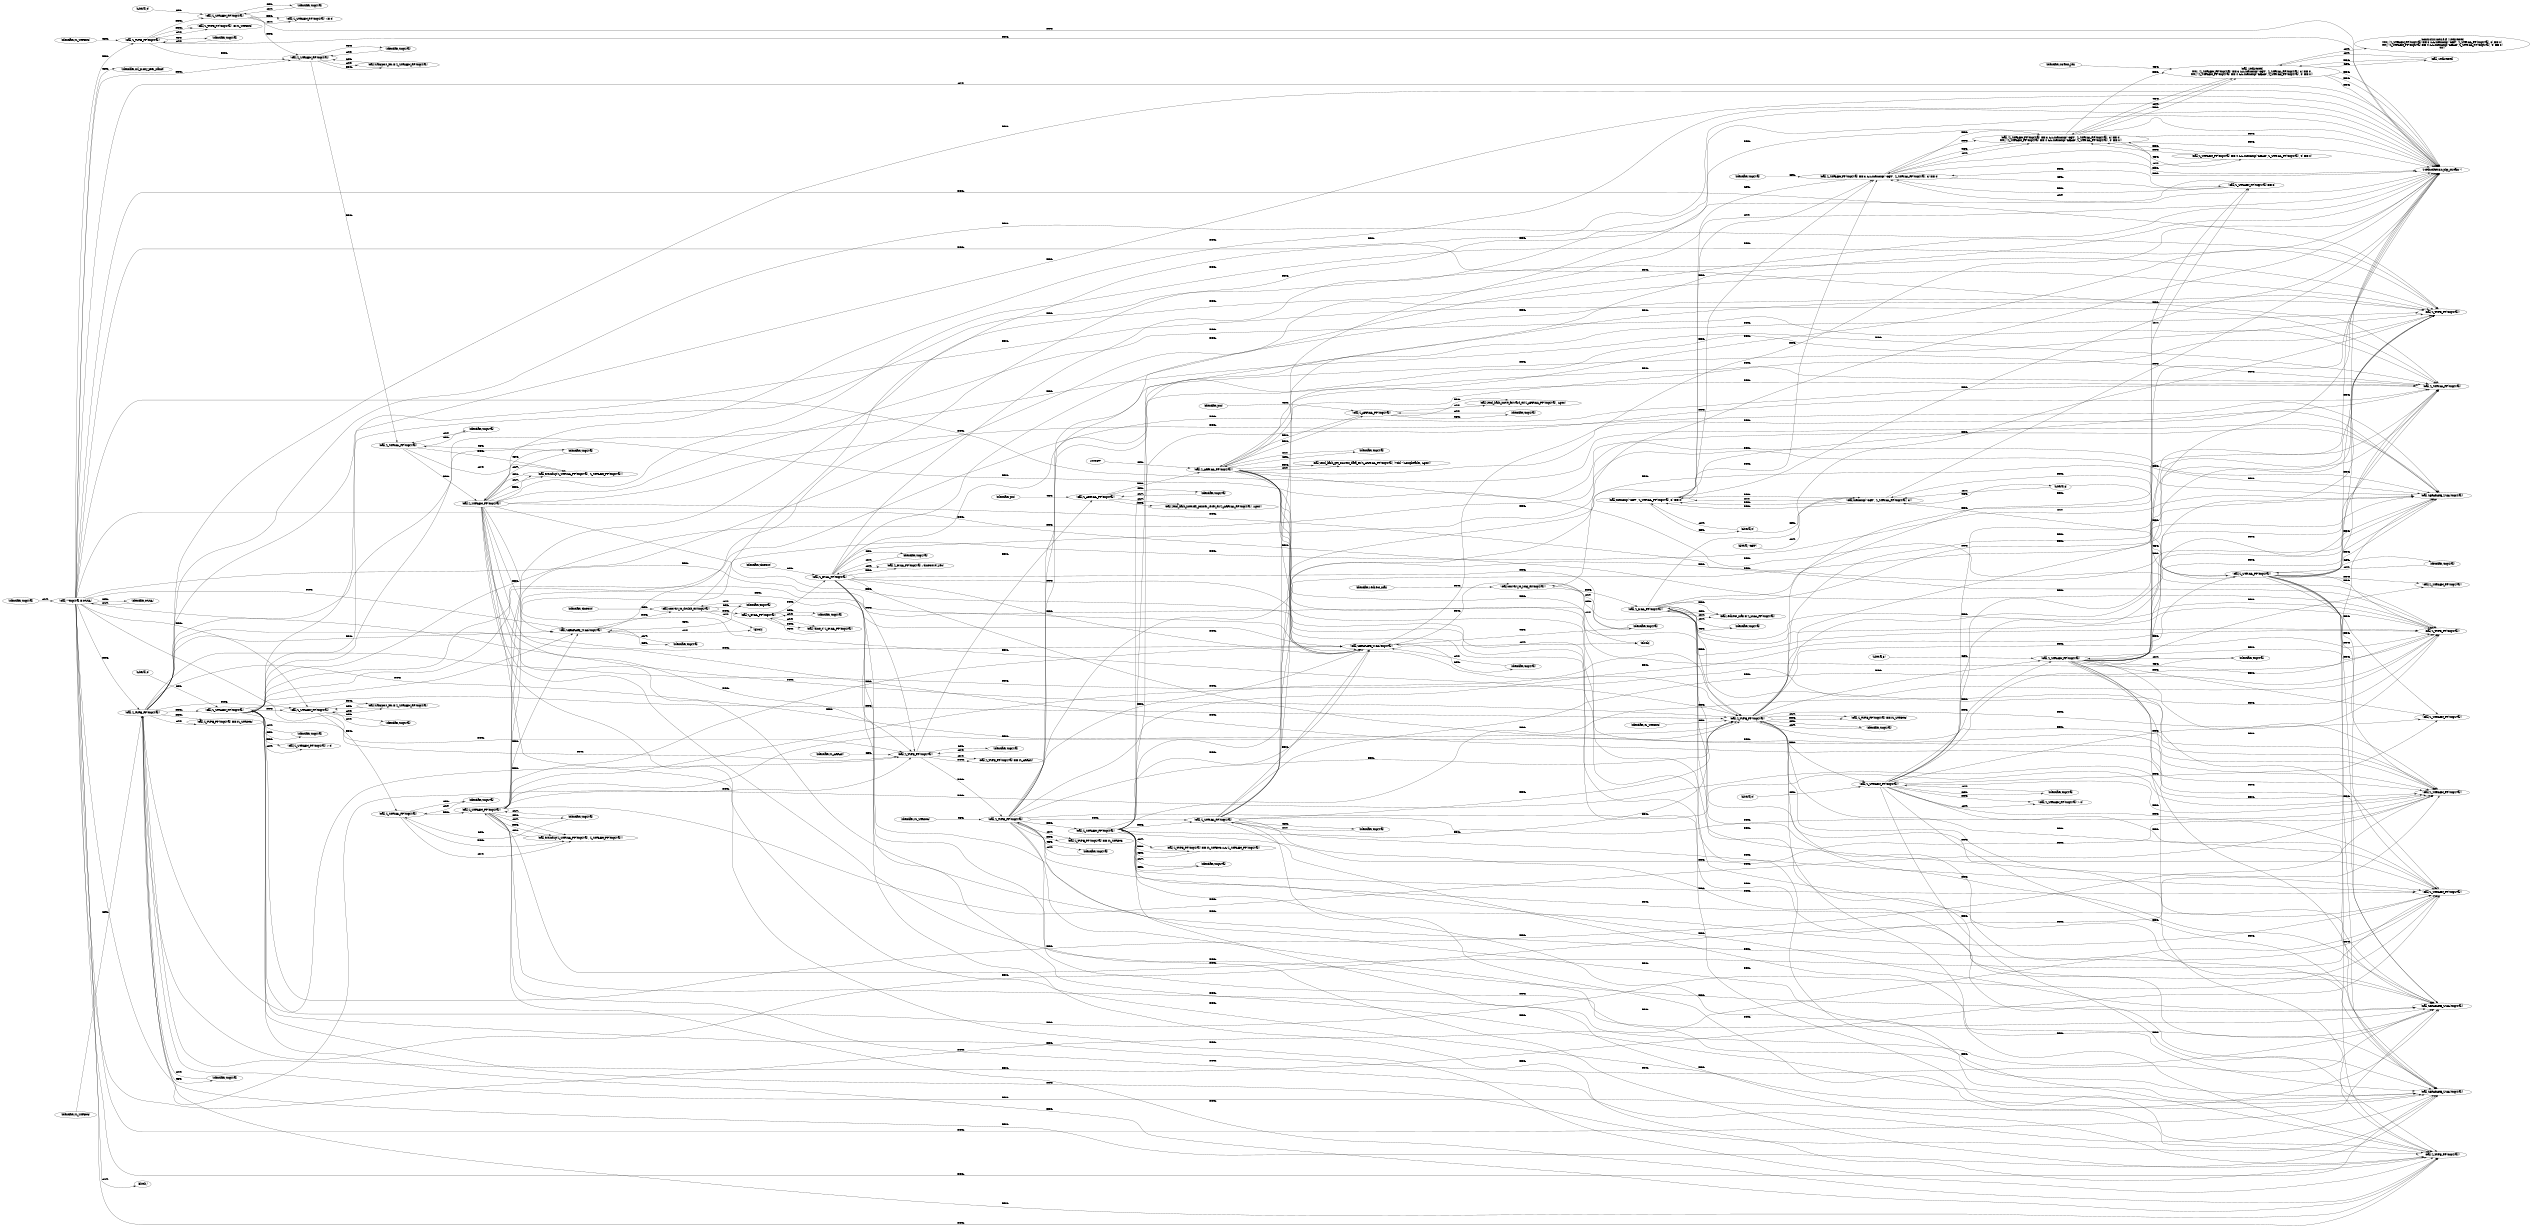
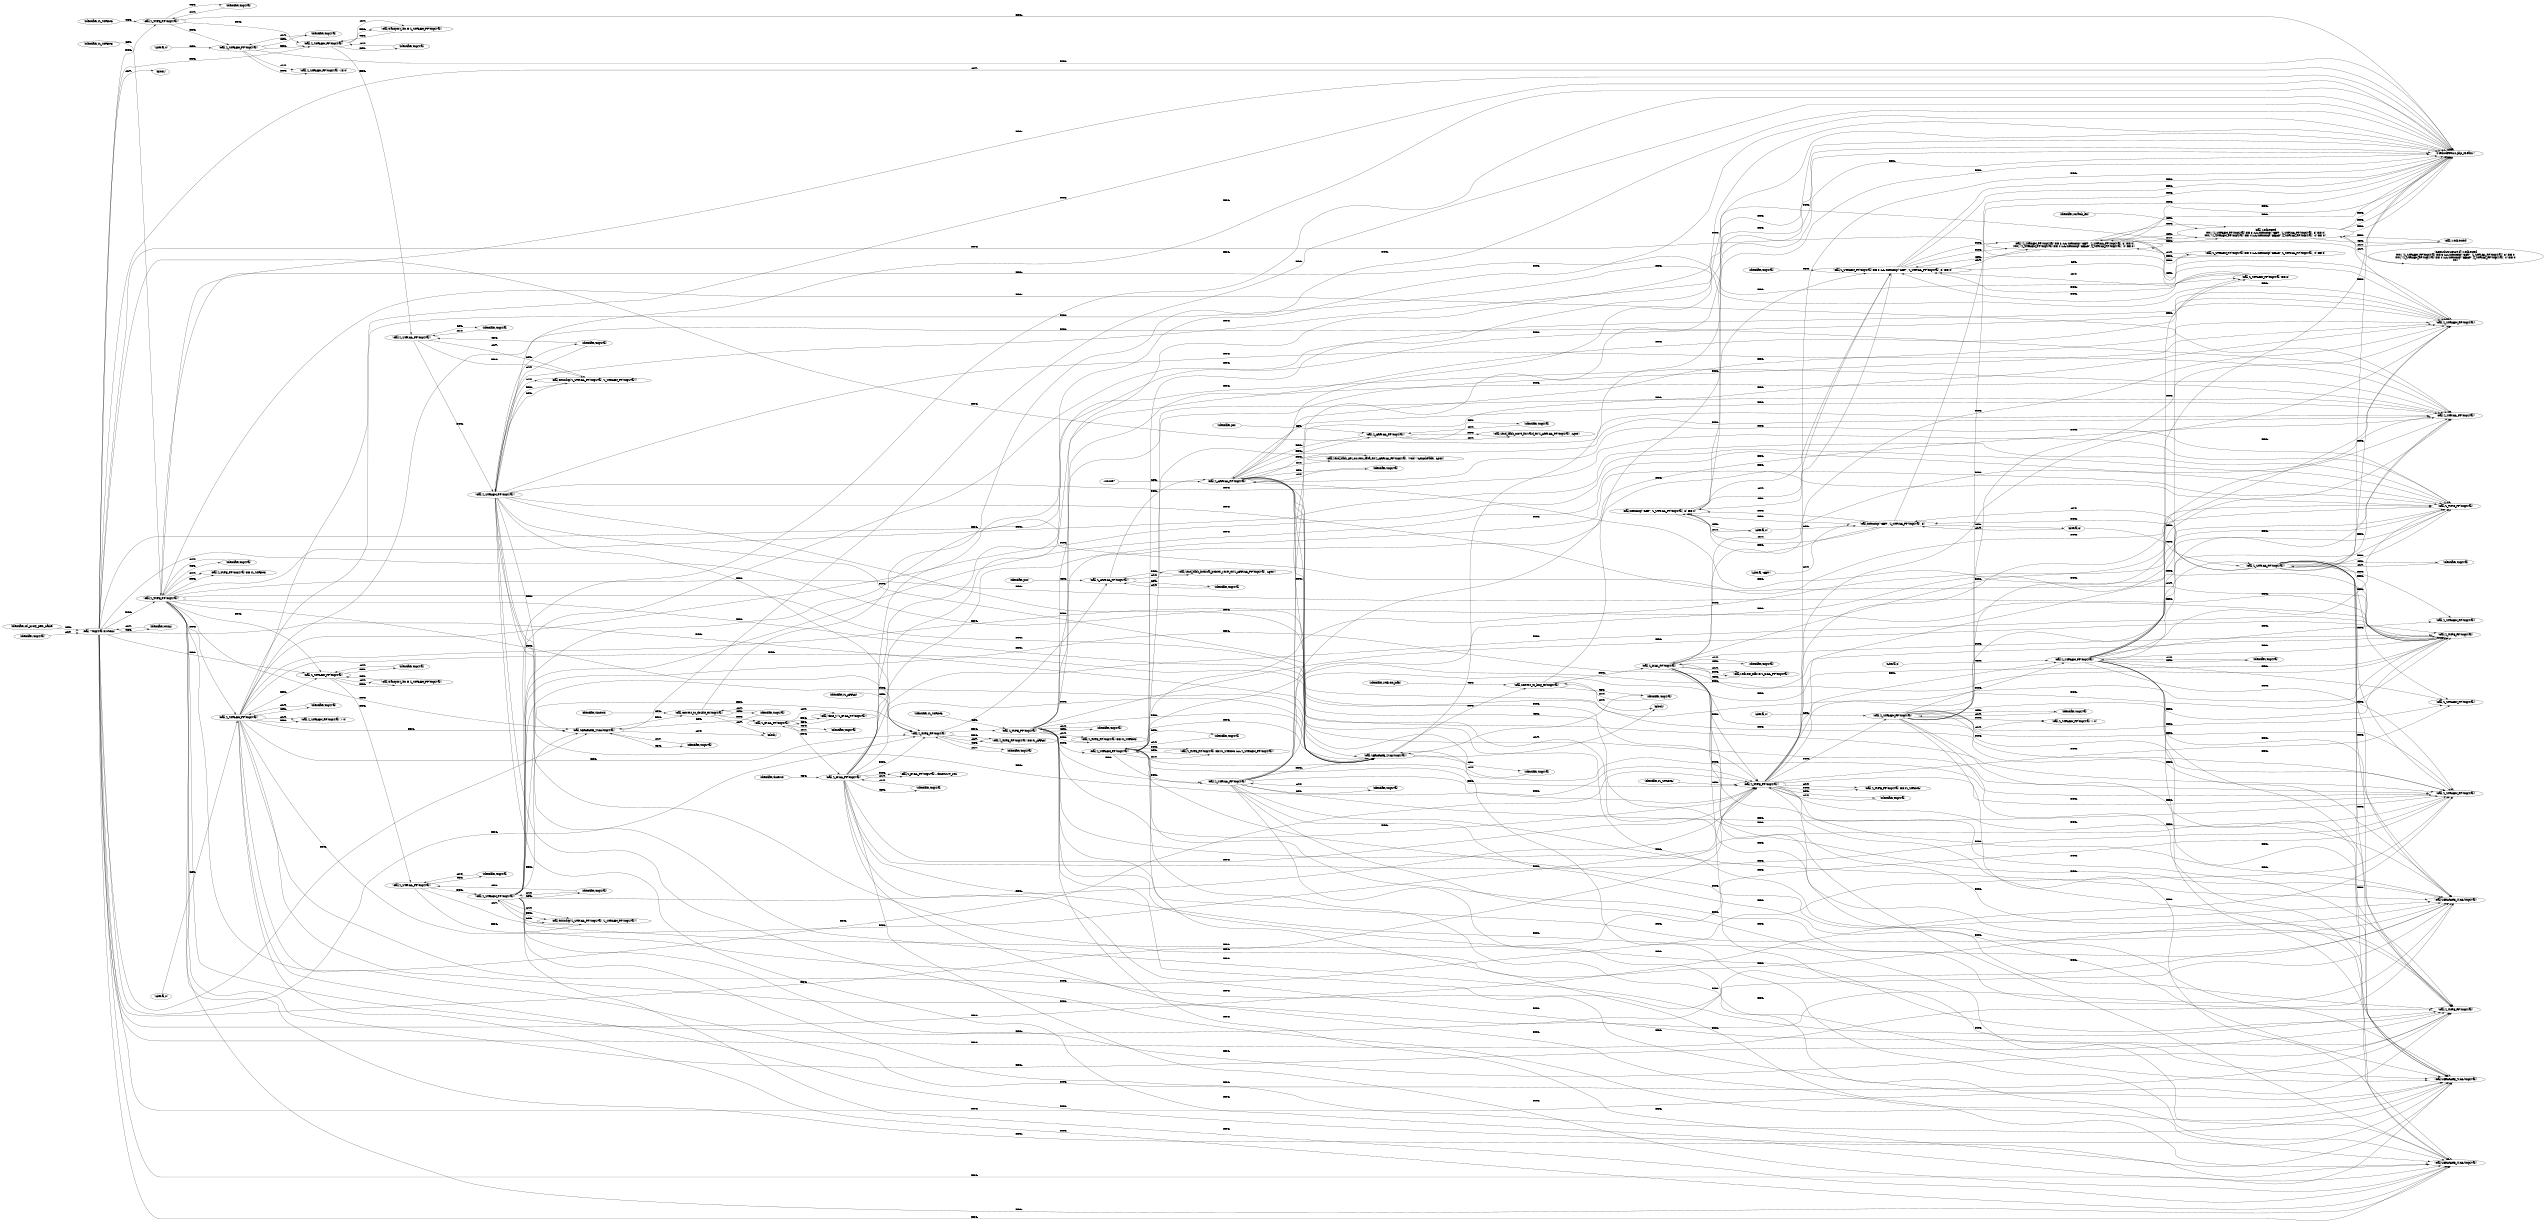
node "(Call,Z_TYPE_PP(tmpzval) != IS_STRING)": removed
edge "(Call,**tmpzval = NULL)" -> "(Identifier,ssl_proxy_peer_name)": reversed
edge "(Identifier,redirect_max)" -> "(Call,convert_to_long_ex(tmpzval))": label "DDG: " -> "CFG: "
